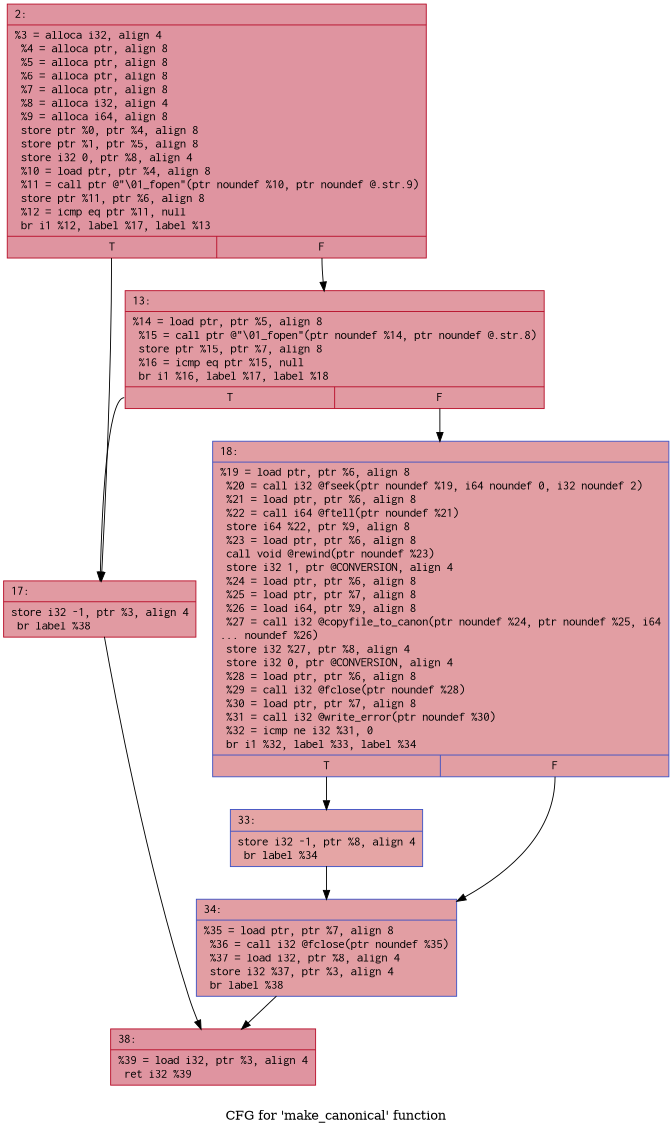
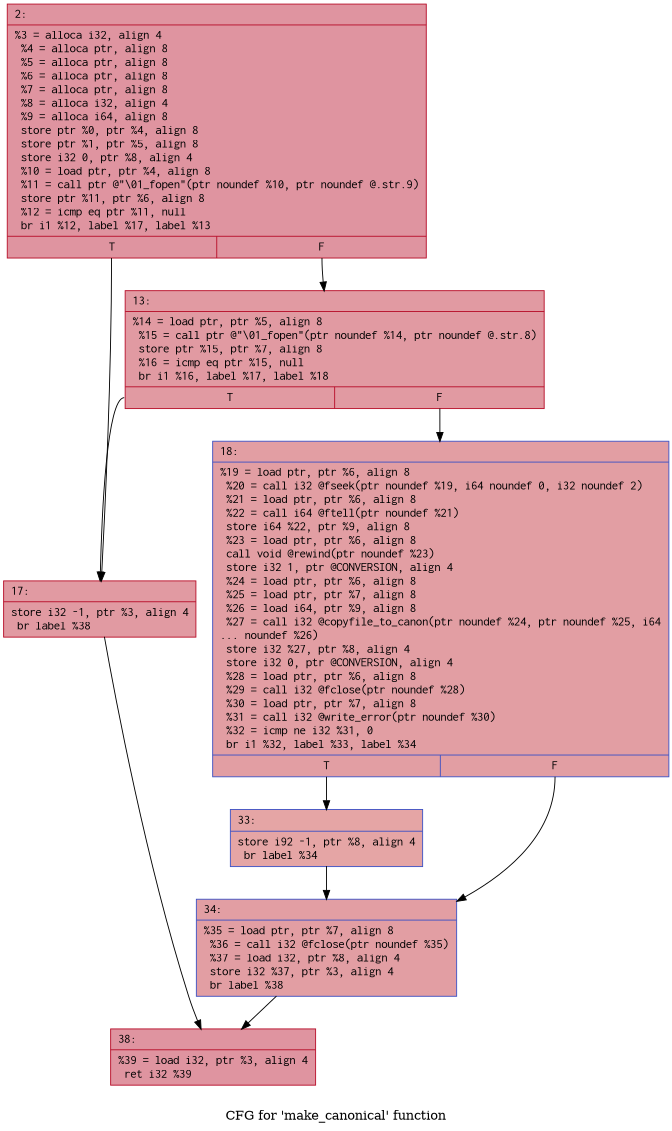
node "33:": text "store i32 -1, ptr %8, align 4" -> "store i92 -1, ptr %8, align 4"
